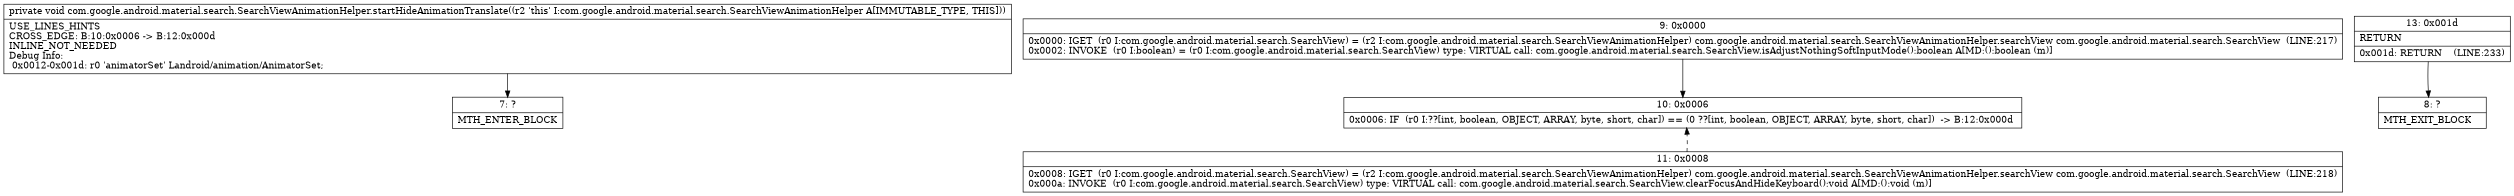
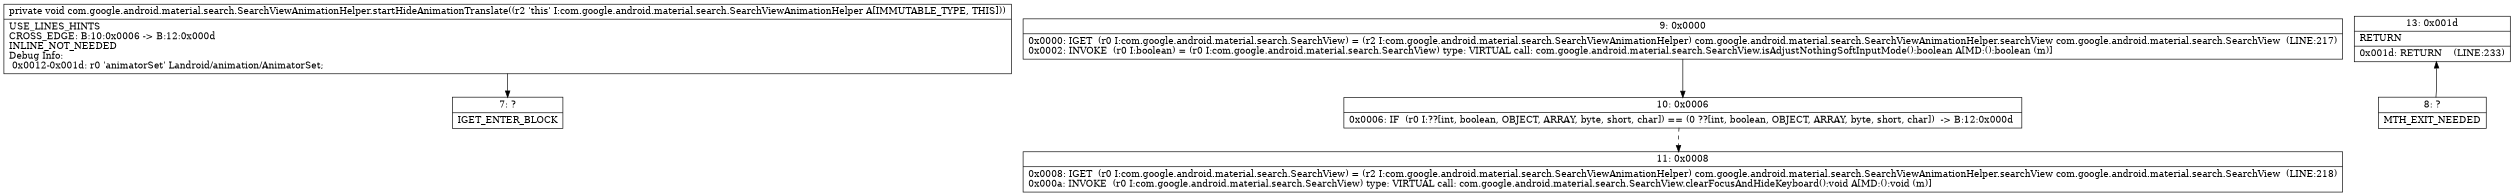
edge "13: 0x001d" -> "8: ?": reversed
node "7: ?": text "MTH_ENTER_BLOCK" -> "IGET_ENTER_BLOCK"
node "8: ?": text "MTH_EXIT_BLOCK" -> "MTH_EXIT_NEEDED"
edge "11: 0x0008" -> "10: 0x0006": reversed
